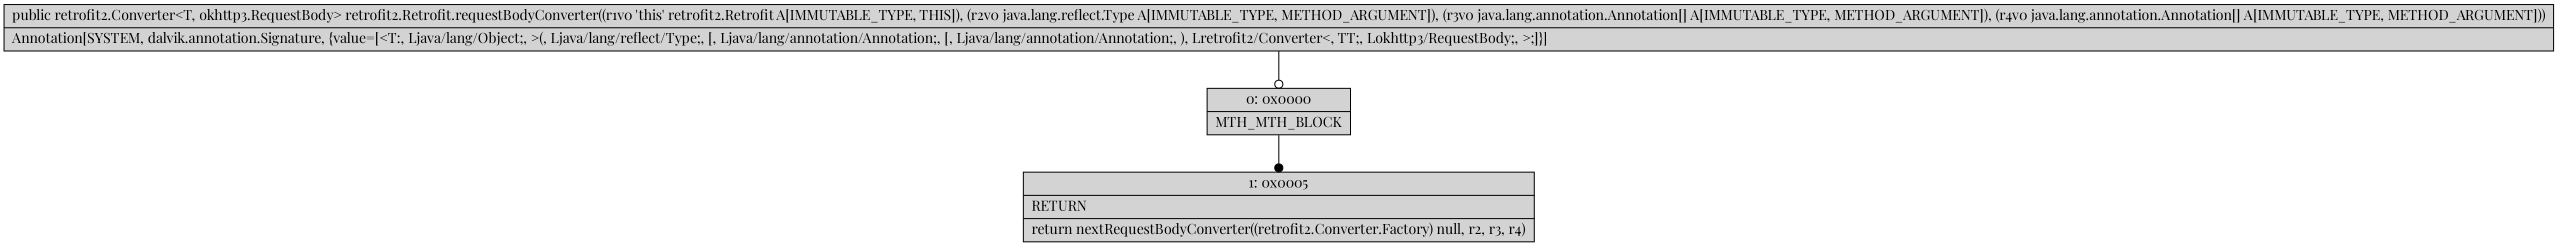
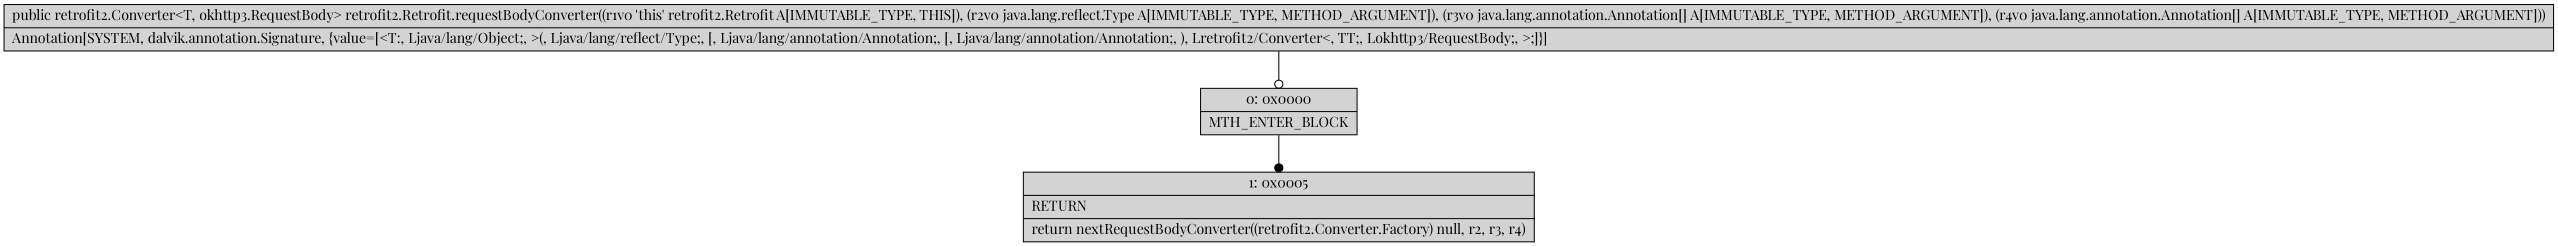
node "0: 0x0000": text "MTH_MTH_BLOCK" -> "MTH_ENTER_BLOCK"
